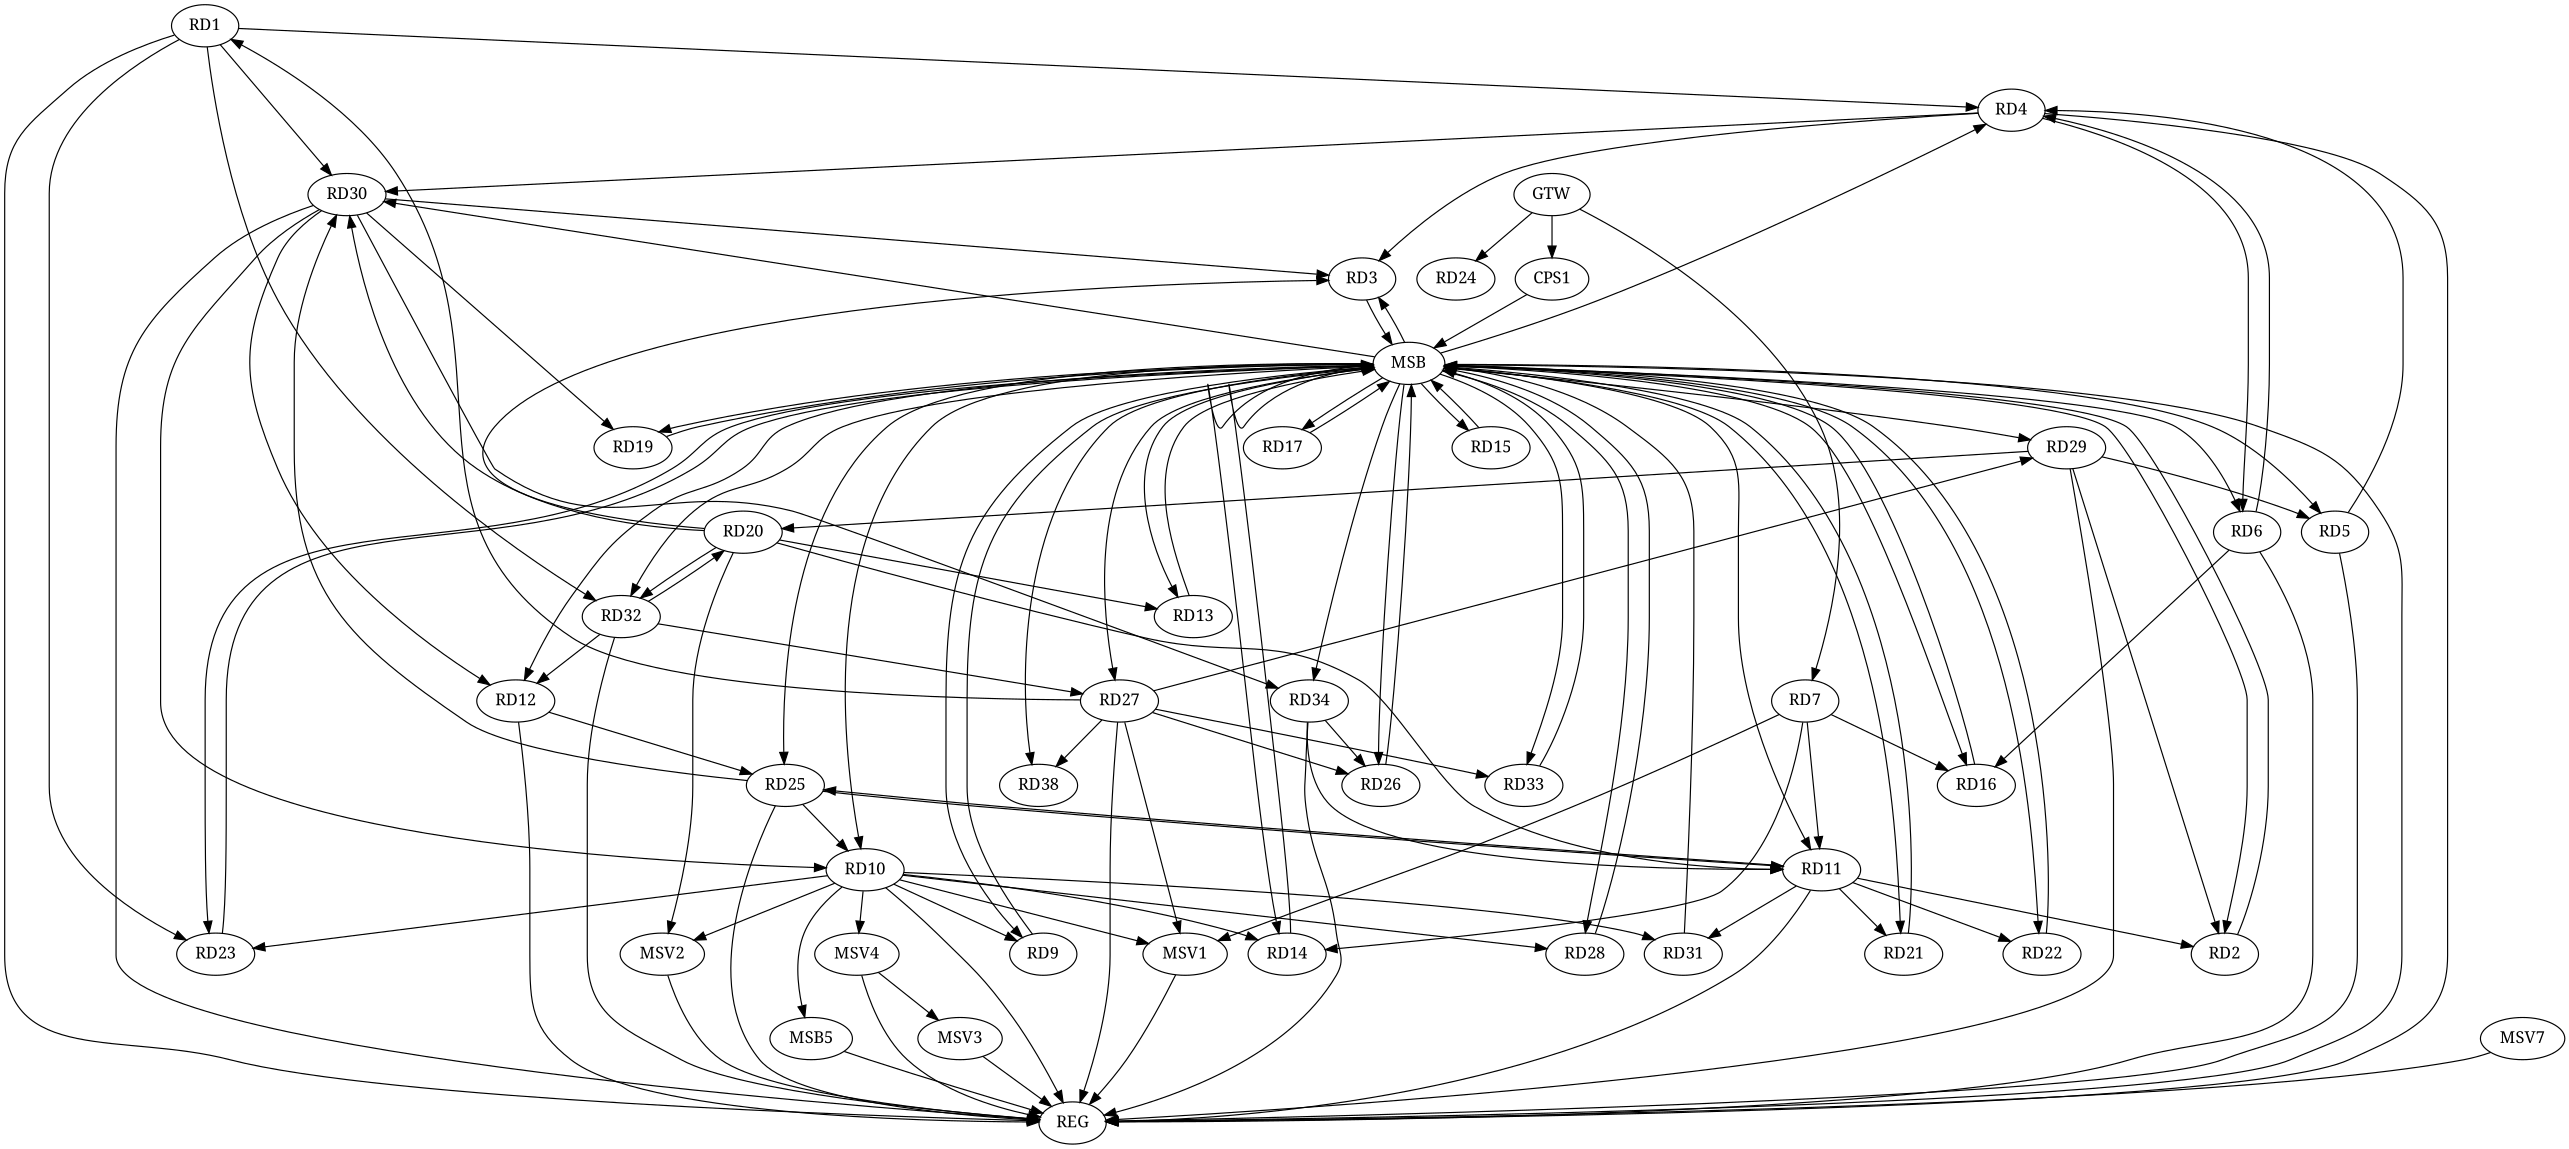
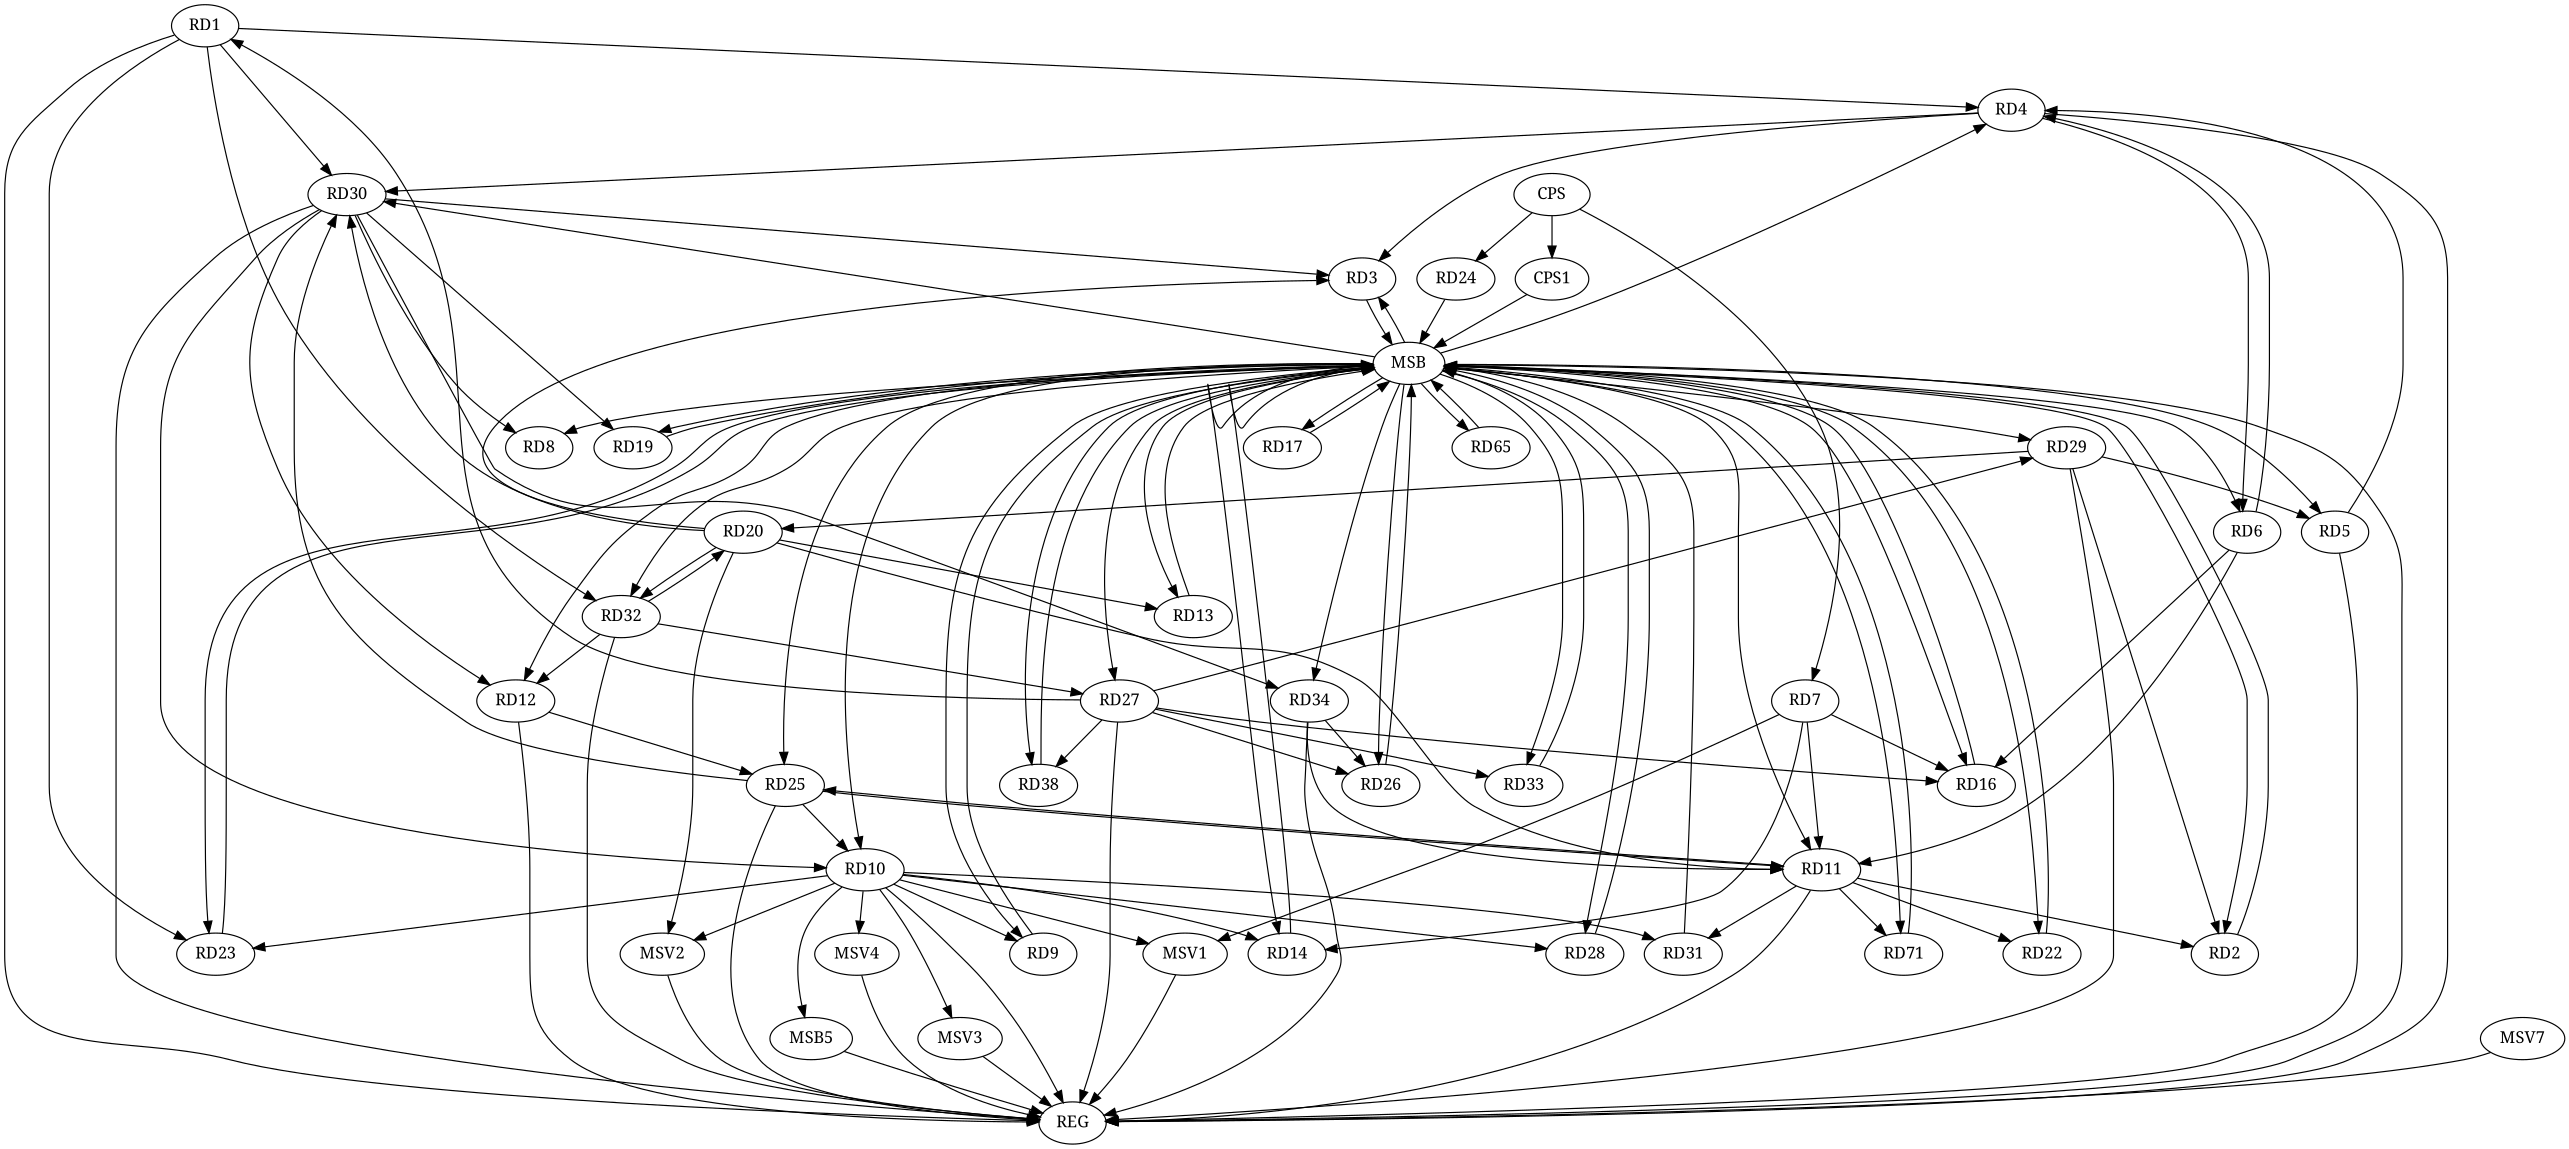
node "GTW": label "GTW" -> "CPS"
edge "RD24" -> "MSB": added
node "RD8": added
node "RD15": label "RD15" -> "RD65"
edge "RD38" -> "MSB": added
edge "RD27" -> "MSV1": now "RD27" -> "RD16"
node "RD21": label "RD21" -> "RD71"
edge "MSV4" -> "MSV3": now "RD10" -> "MSV3"
edge "RD6" -> "REG": now "RD6" -> "RD11"
